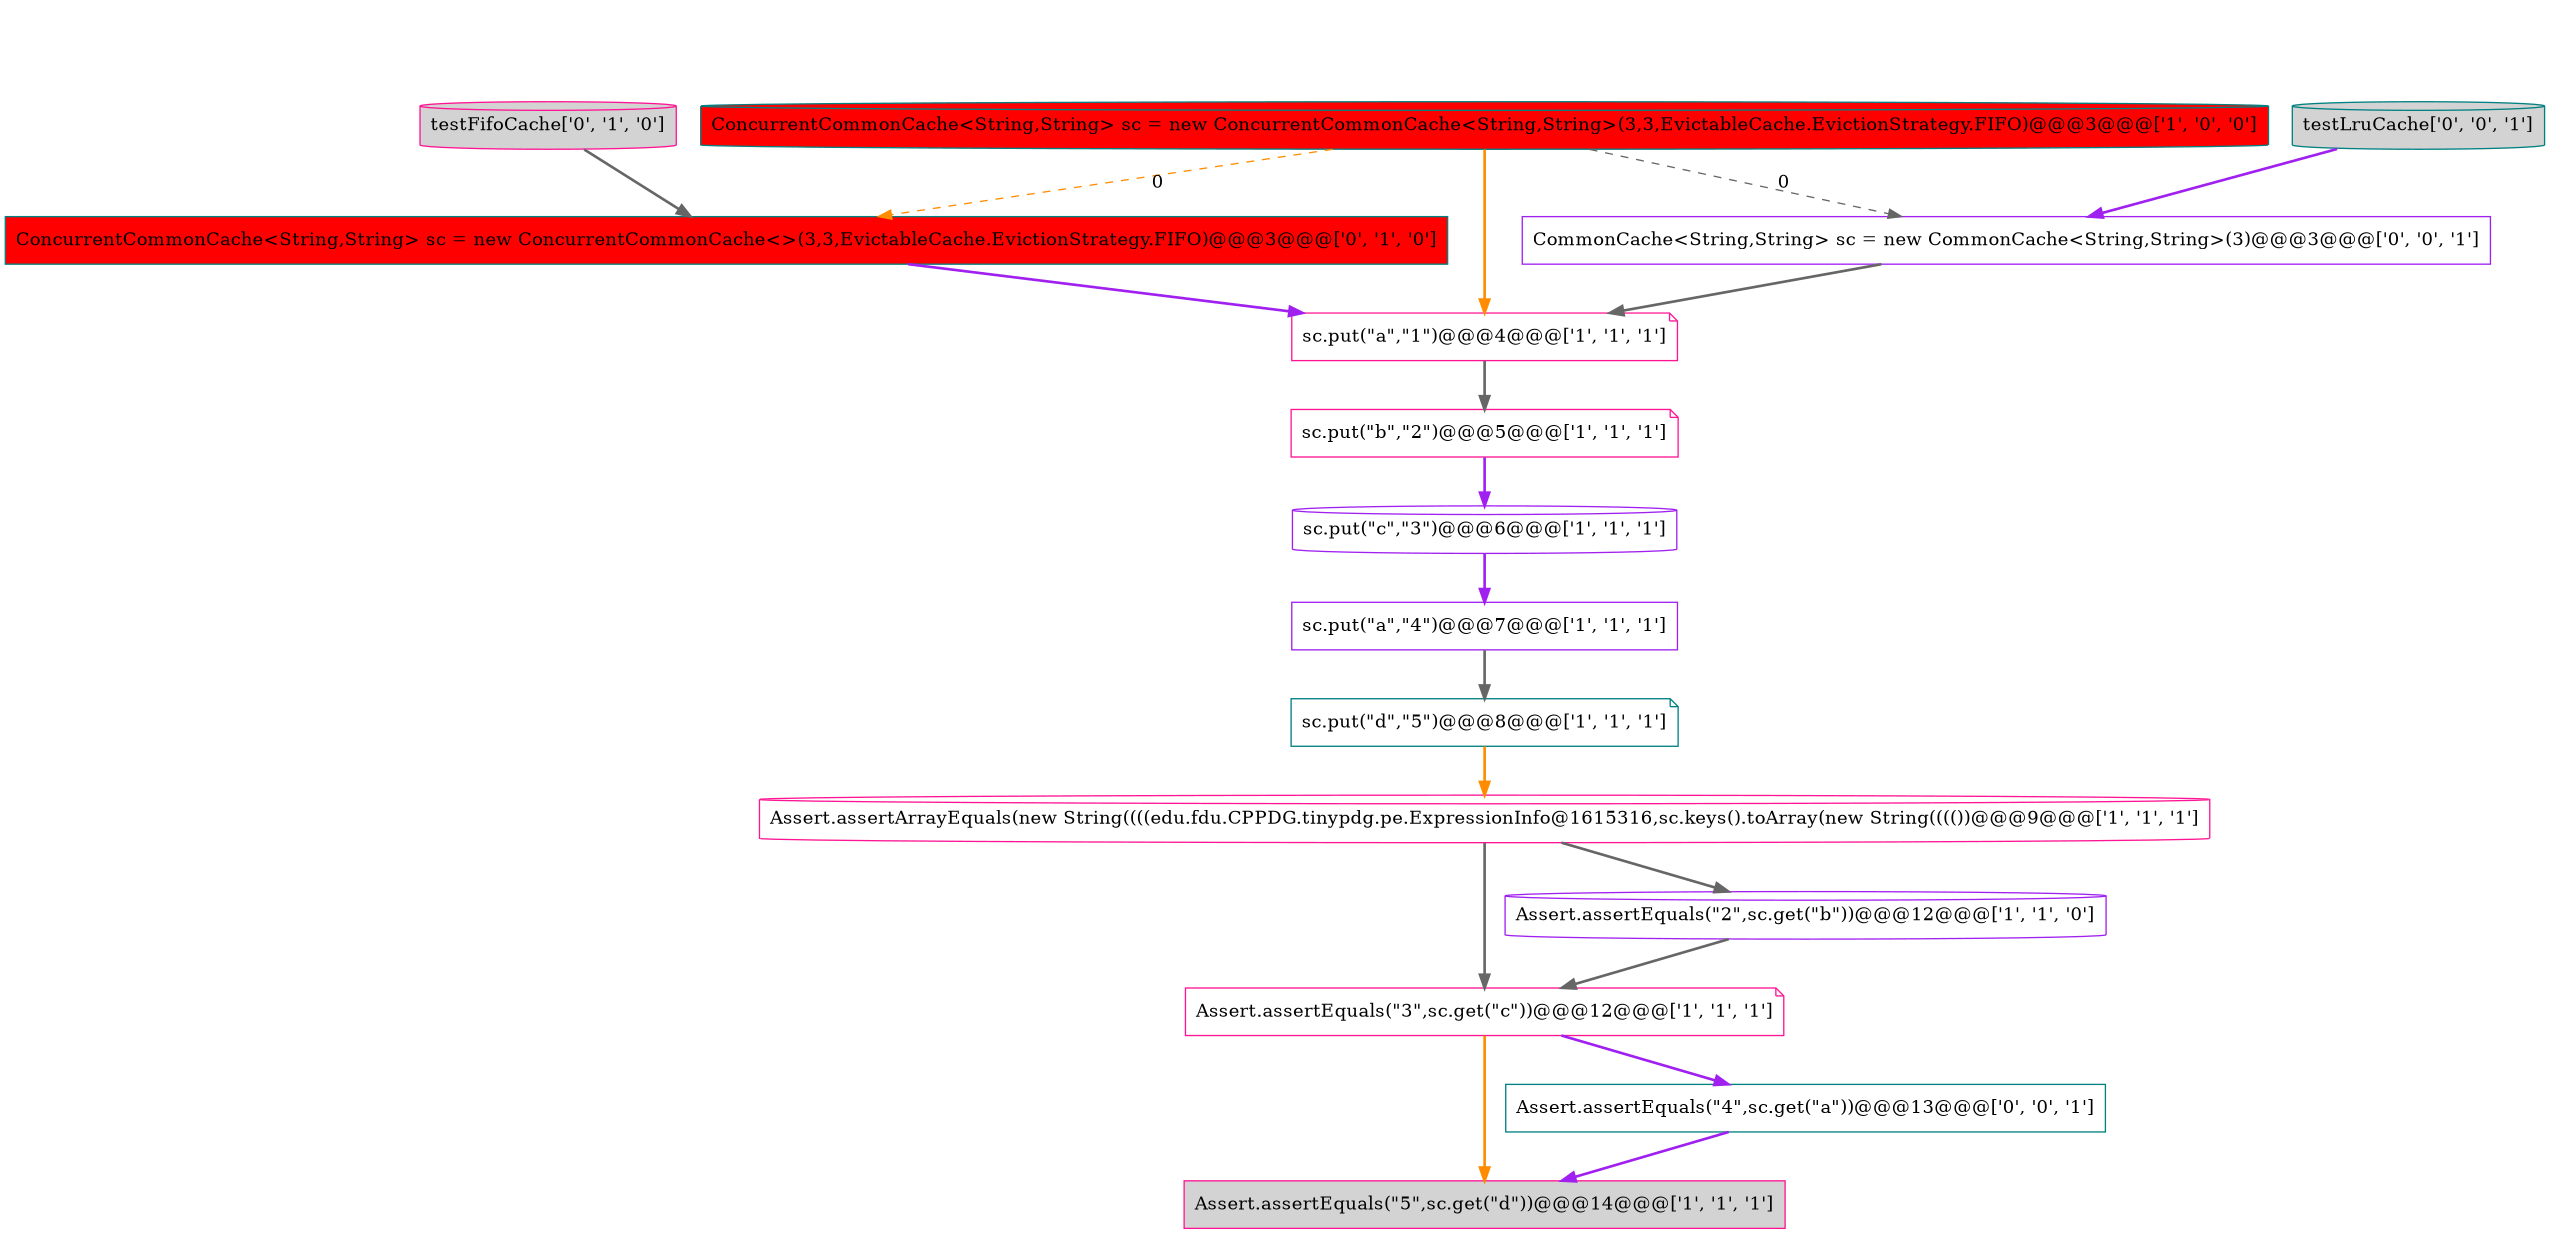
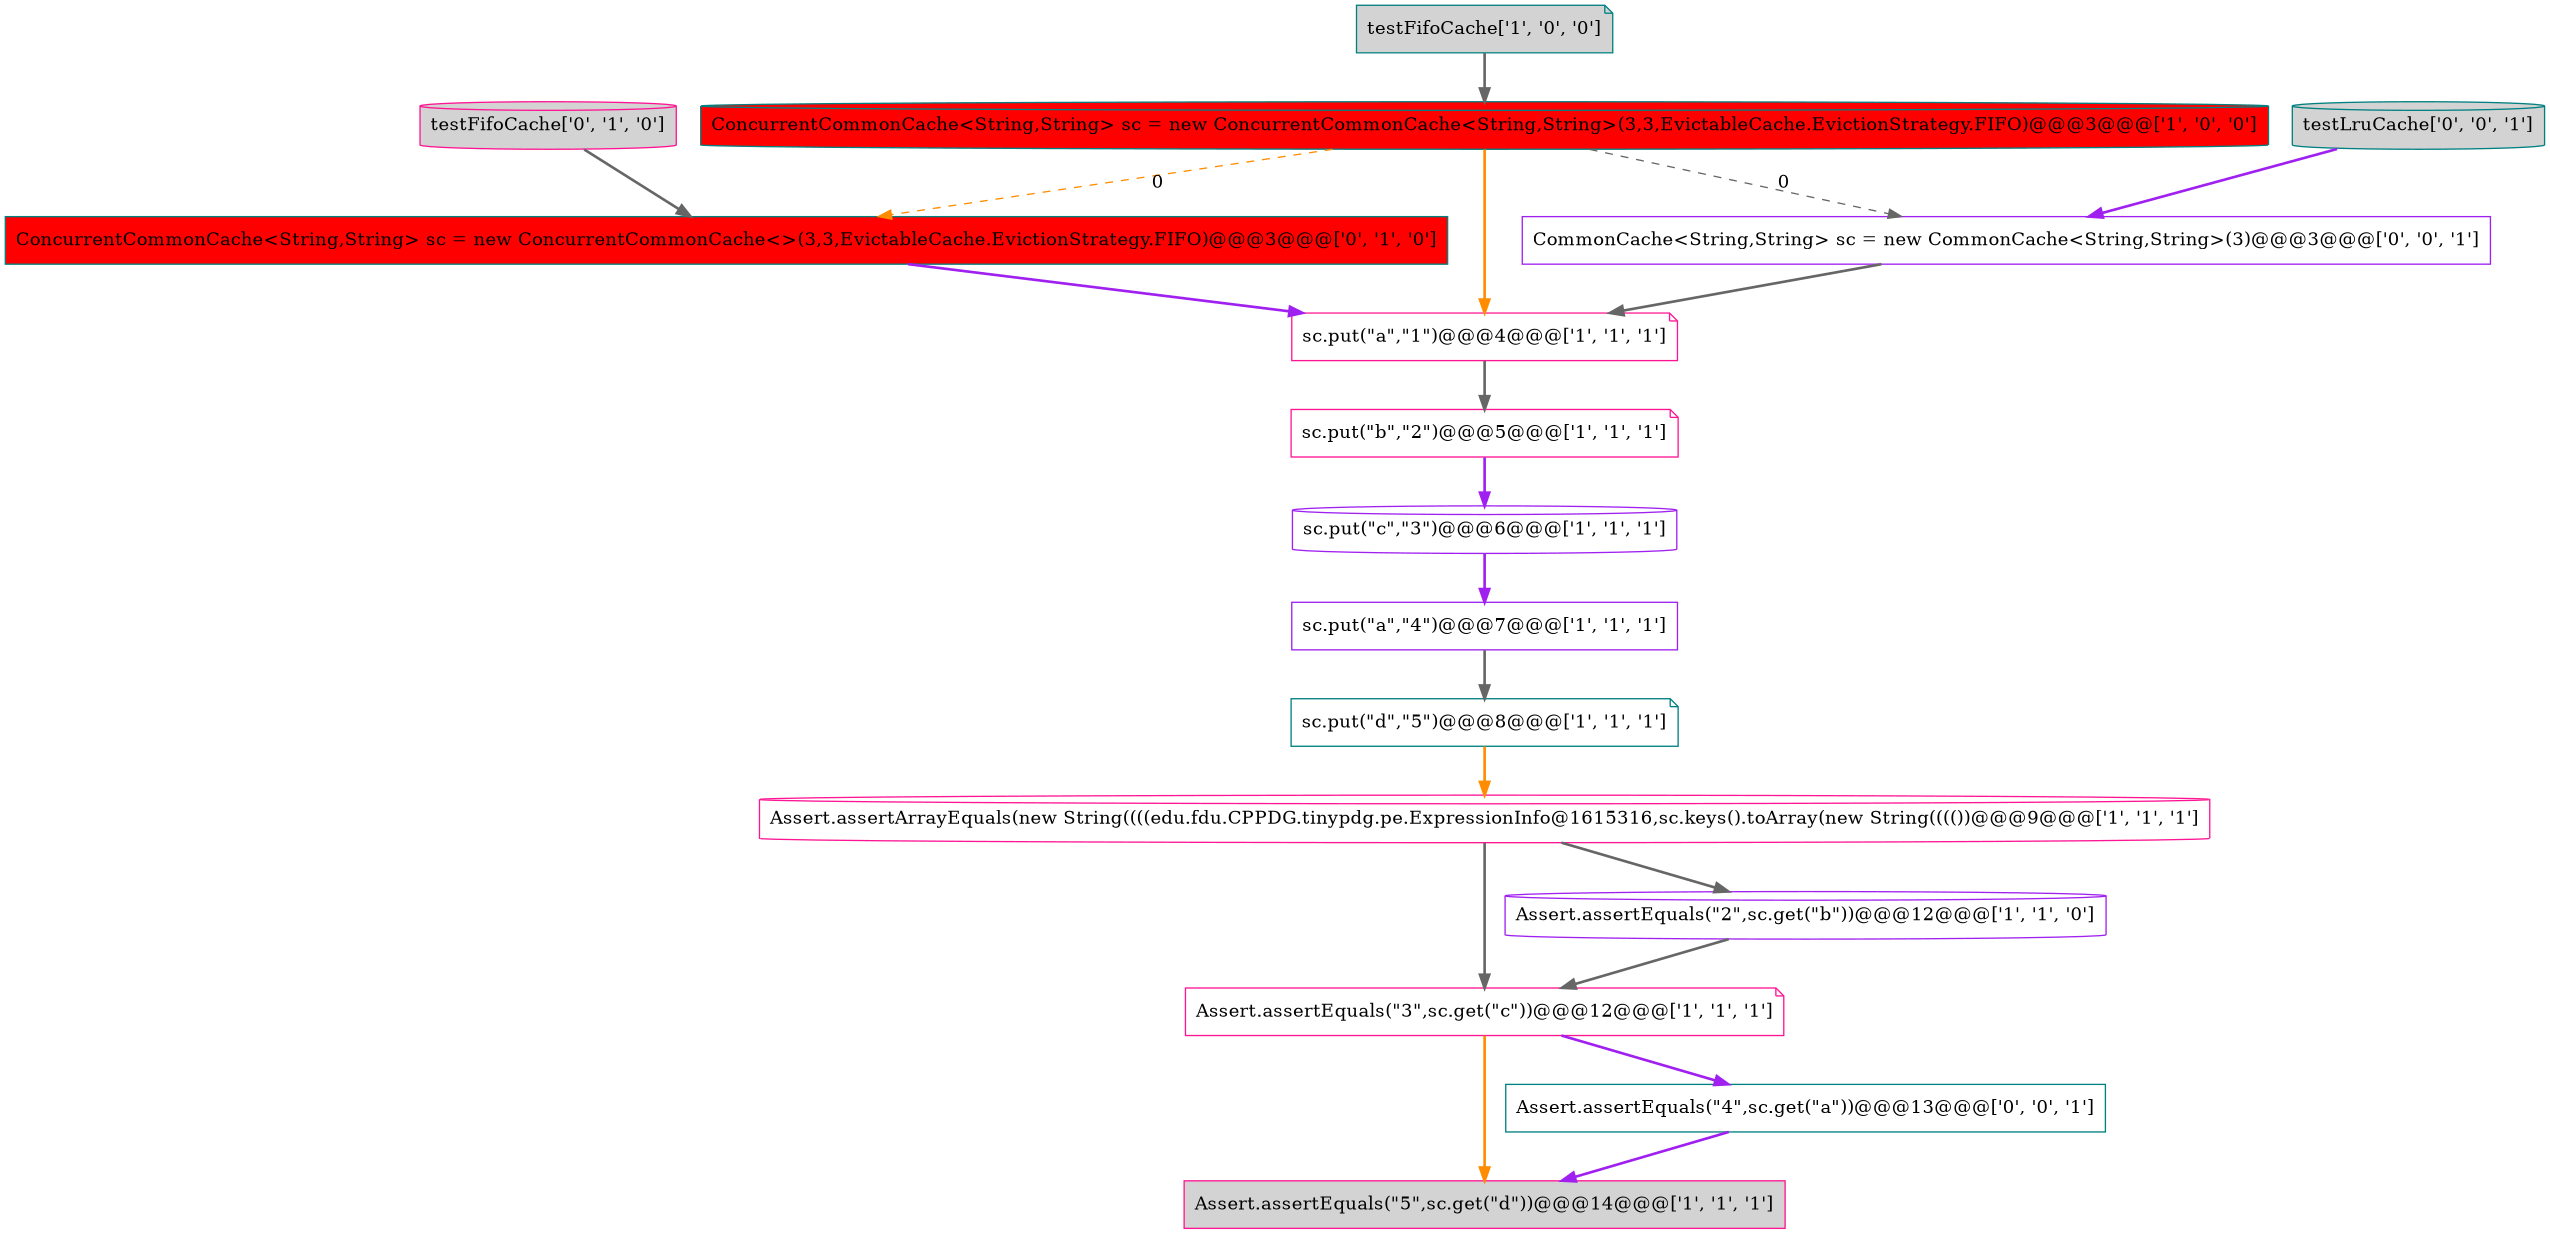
node "testFifoCache['1', '0', '0']": added
